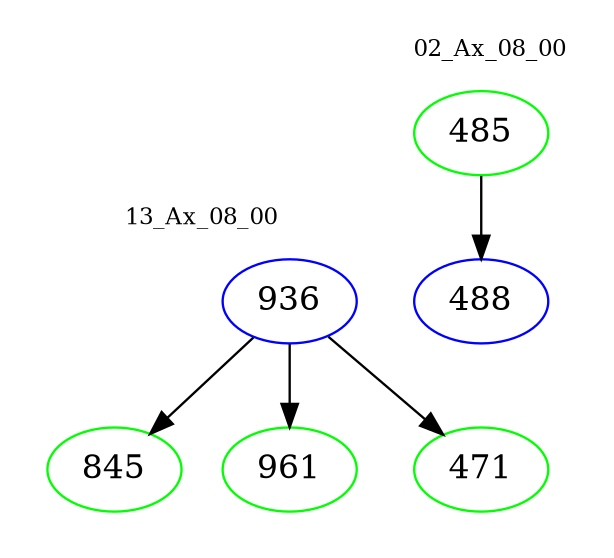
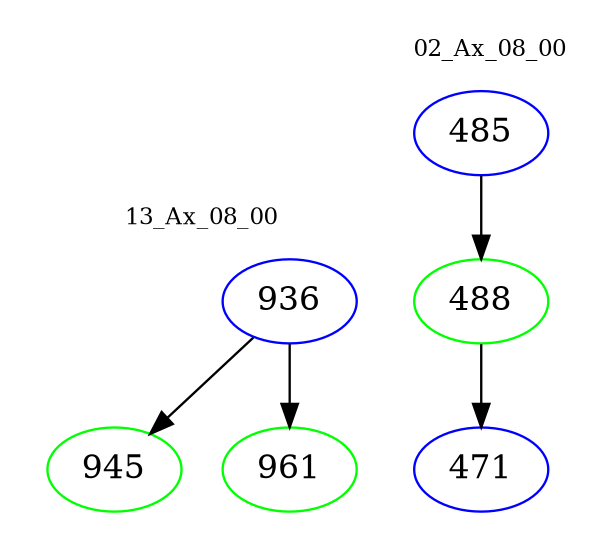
node "485": color green -> blue
node "488": color blue -> green
edge "936" -> "471": now "488" -> "471"
node "845": label "845" -> "945"
node "471": color green -> blue
